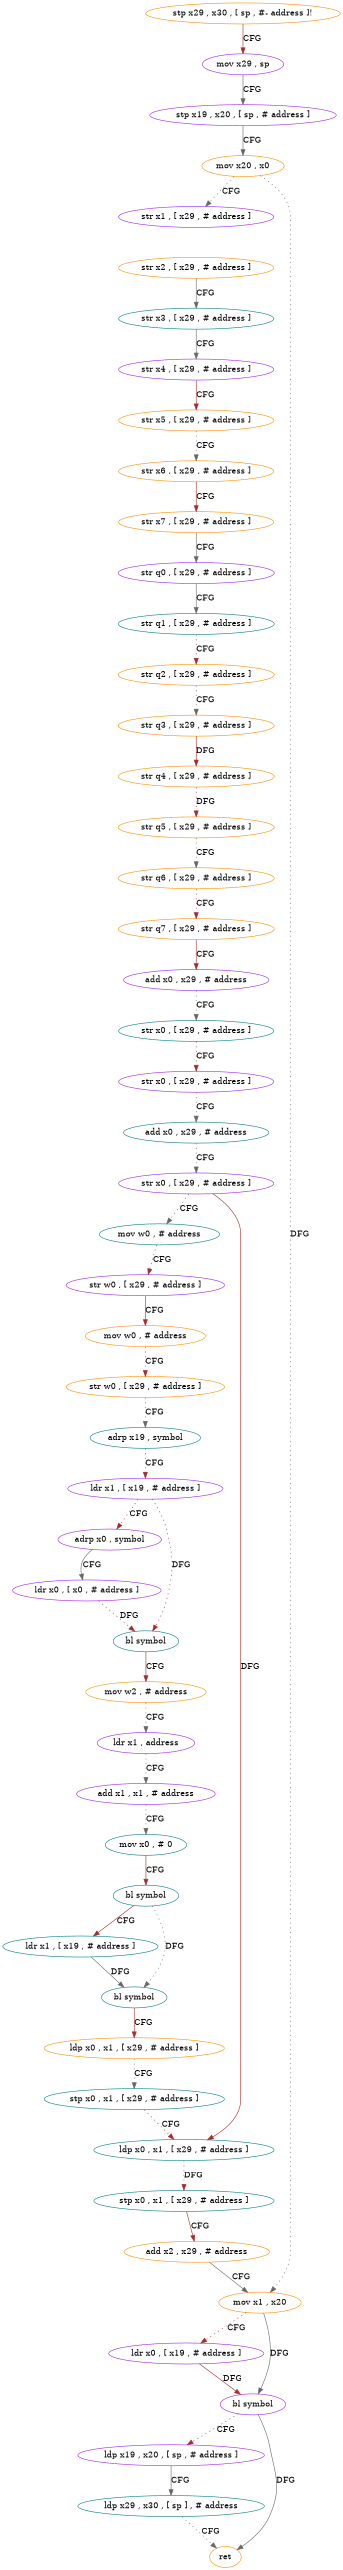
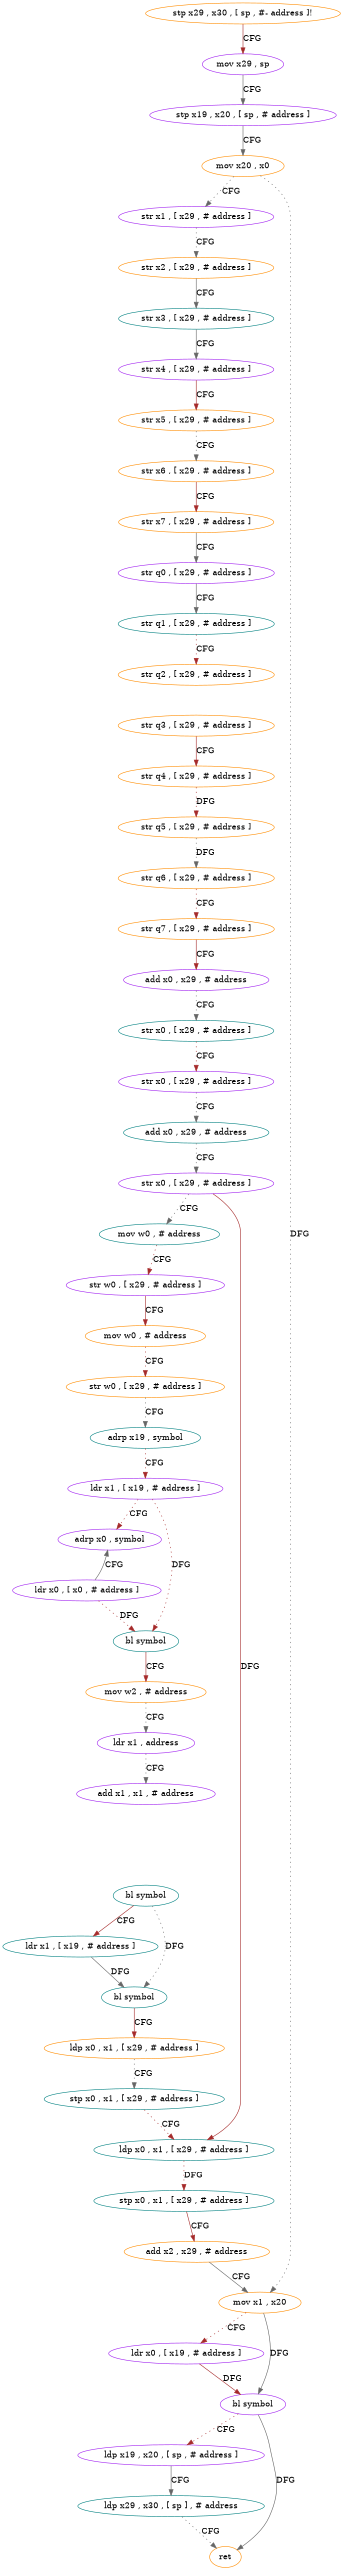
edge "str x1 , [ x29 , # address ]" -> "str x2 , [ x29 , # address ]": added, label "CFG"
edge "str q2 , [ x29 , # address ]" -> "str q3 , [ x29 , # address ]": removed, label "CFG"
edge "str q3 , [ x29 , # address ]" -> "str q4 , [ x29 , # address ]": label "DFG" -> "CFG"
edge "str q5 , [ x29 , # address ]" -> "str q6 , [ x29 , # address ]": label "CFG" -> "DFG"
edge "adrp x0 , symbol" -> "ldr x0 , [ x0 , # address ]": reversed
node "mov x0 , # 0": removed
